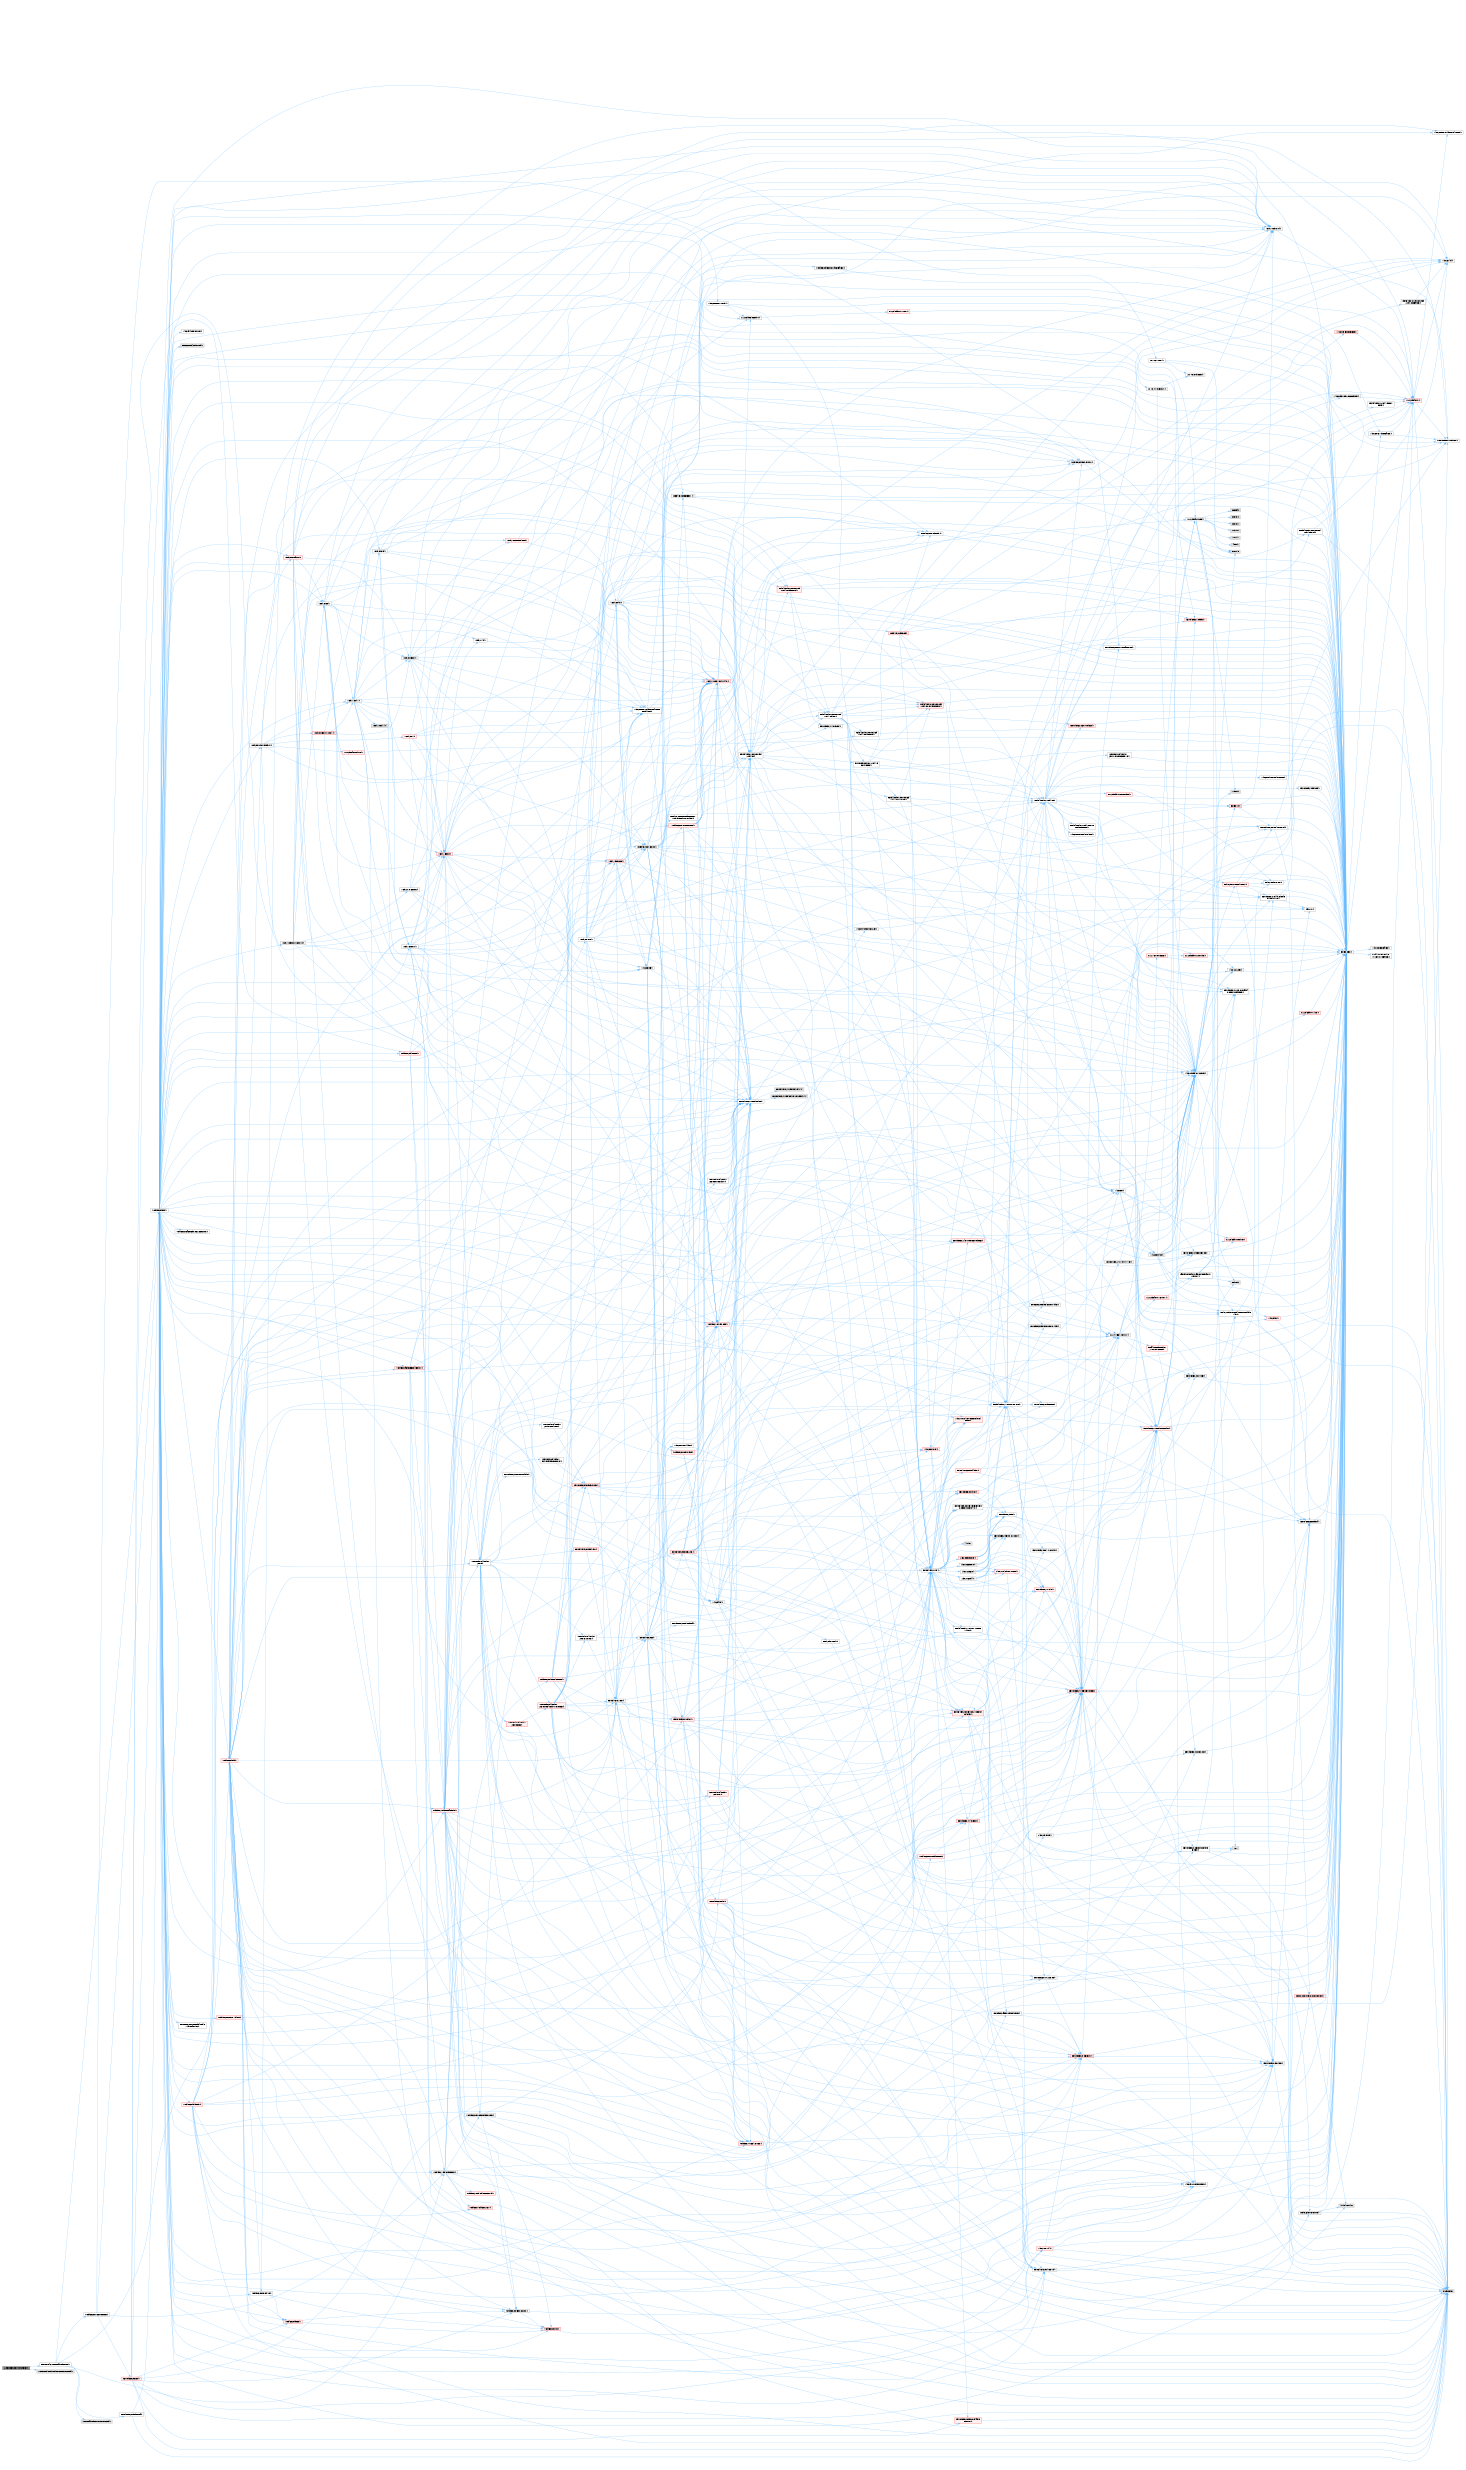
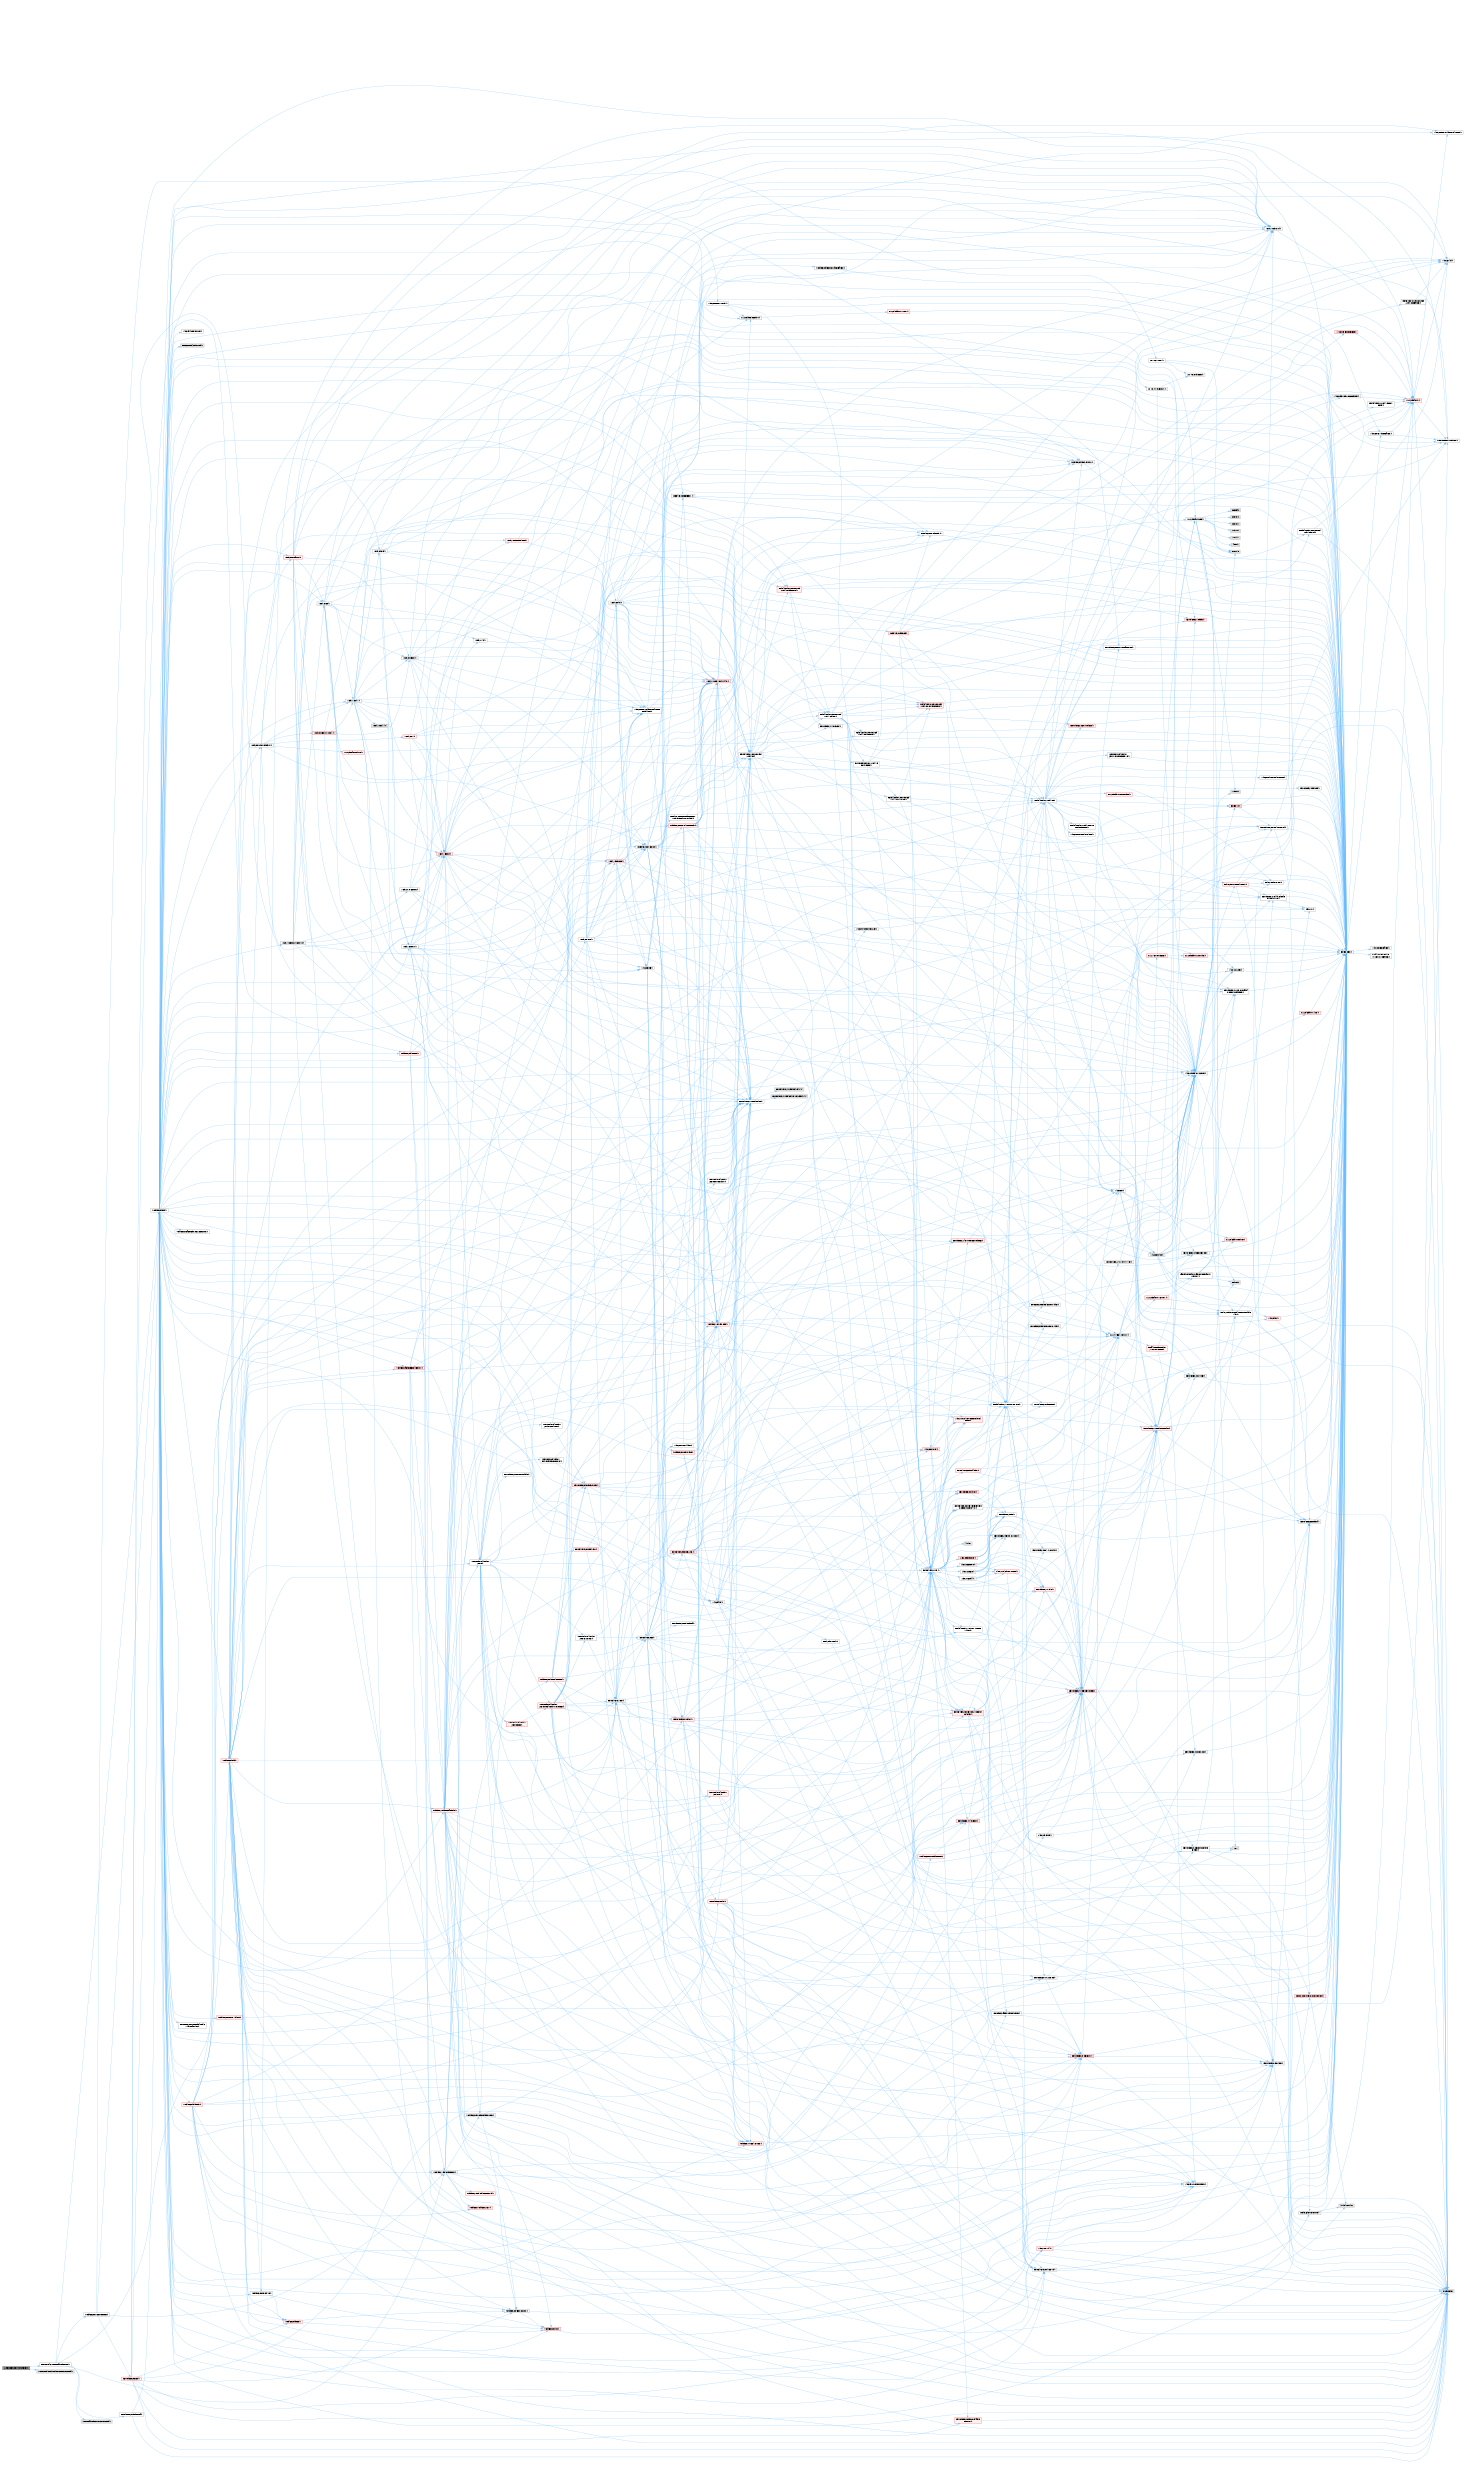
node "UObject/ReverseIterate.h": label "UObject/ReverseIterate.h" -> "UObject/TopLevelAssetPath.h"
